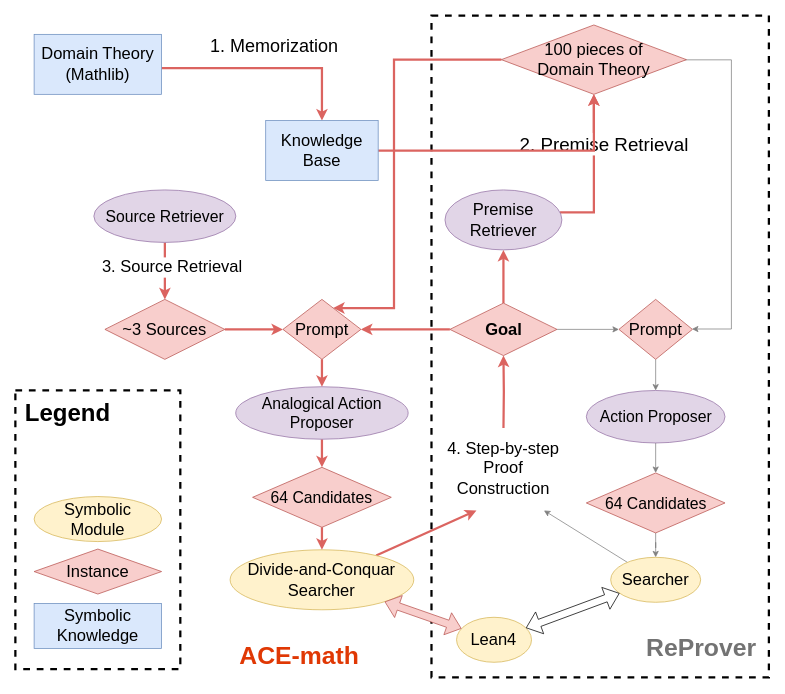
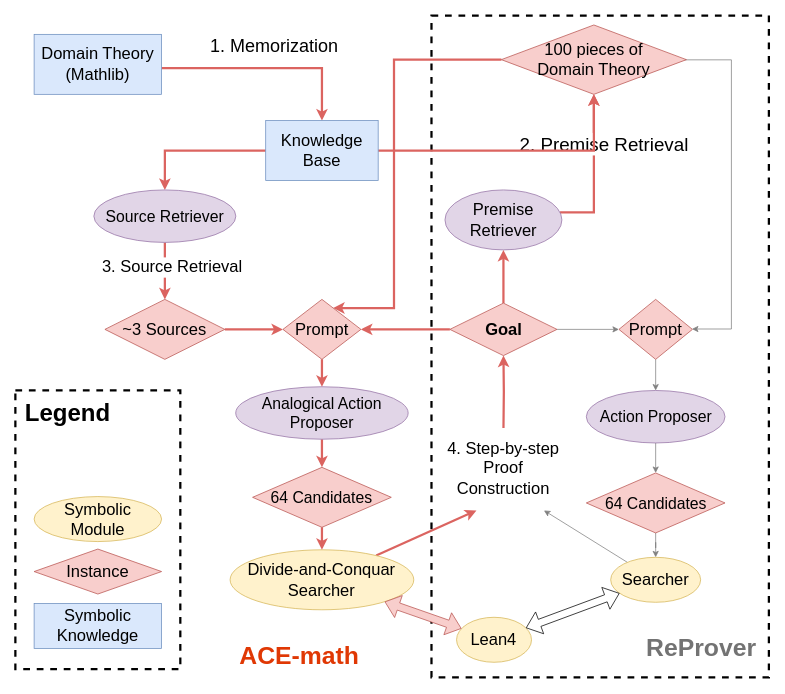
edge "Knowledge Base" -> "Source Retriever": added
